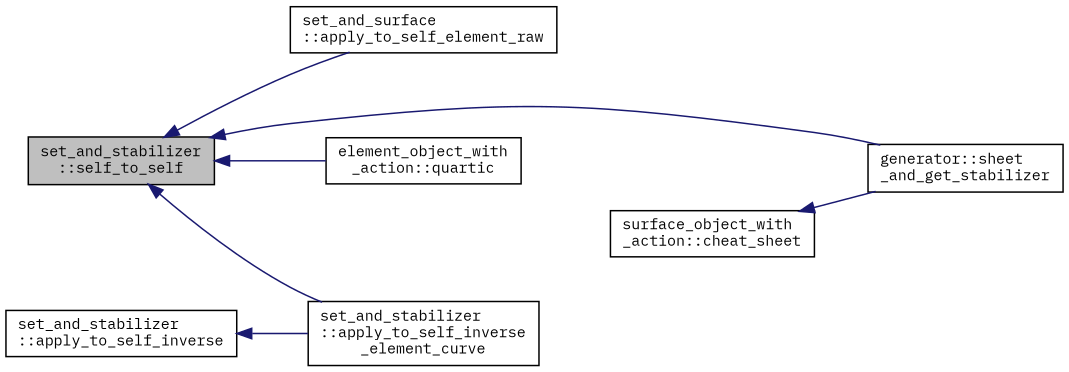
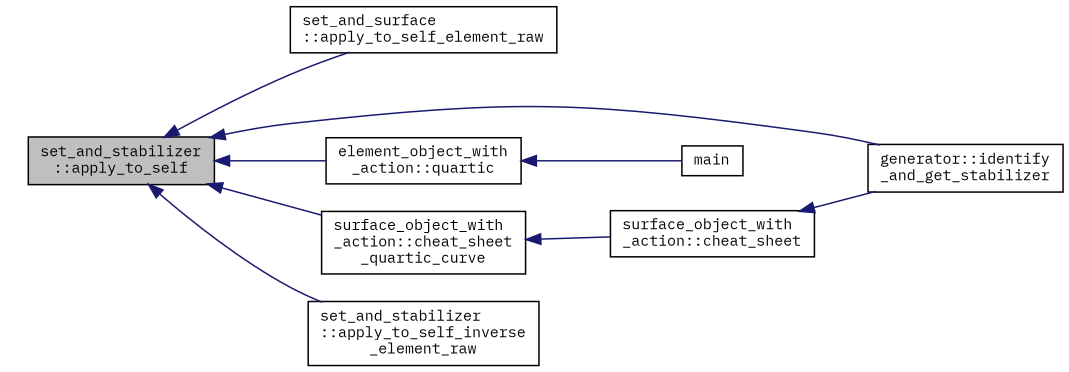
node "set_and_stabilizer ::self_to_self": label "set_and_stabilizer ::self_to_self" -> "set_and_stabilizer ::apply_to_self"
node "main": added
node "generator::sheet _and_get_stabilizer": label "generator::sheet _and_get_stabilizer" -> "generator::identify _and_get_stabilizer"
node "surface_object_with _action::cheat_sheet _quartic_curve": added
node "set_and_stabilizer ::apply_to_self_inverse": removed
node "set_and_stabilizer ::apply_to_self_inverse _element_curve": label "set_and_stabilizer ::apply_to_self_inverse _element_curve" -> "set_and_stabilizer ::apply_to_self_inverse _element_raw"
